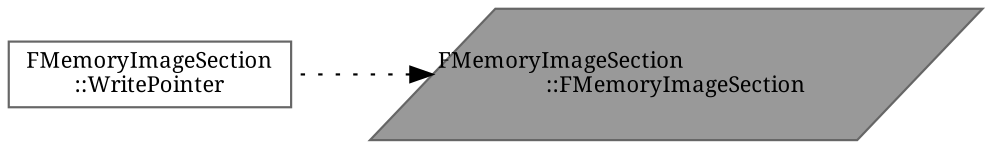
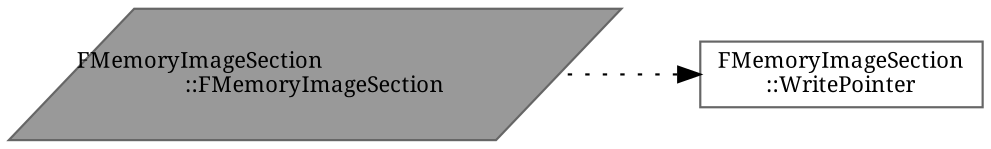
edge "FMemoryImageSection ::WritePointer" -> "FMemoryImageSection ::FMemoryImageSection": reversed
